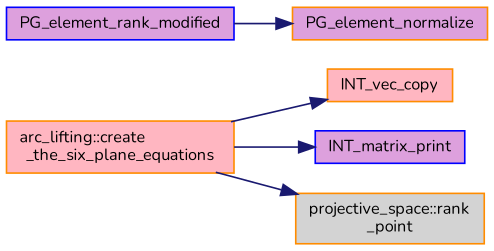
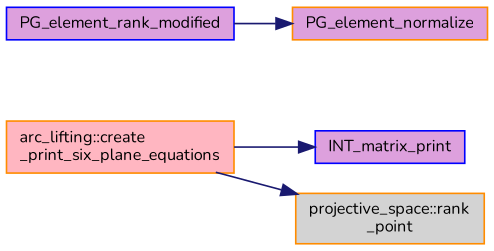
node "INT_vec_copy": removed
node "arc_lifting::create _the_six_plane_equations": label "arc_lifting::create _the_six_plane_equations" -> "arc_lifting::create _print_six_plane_equations"
